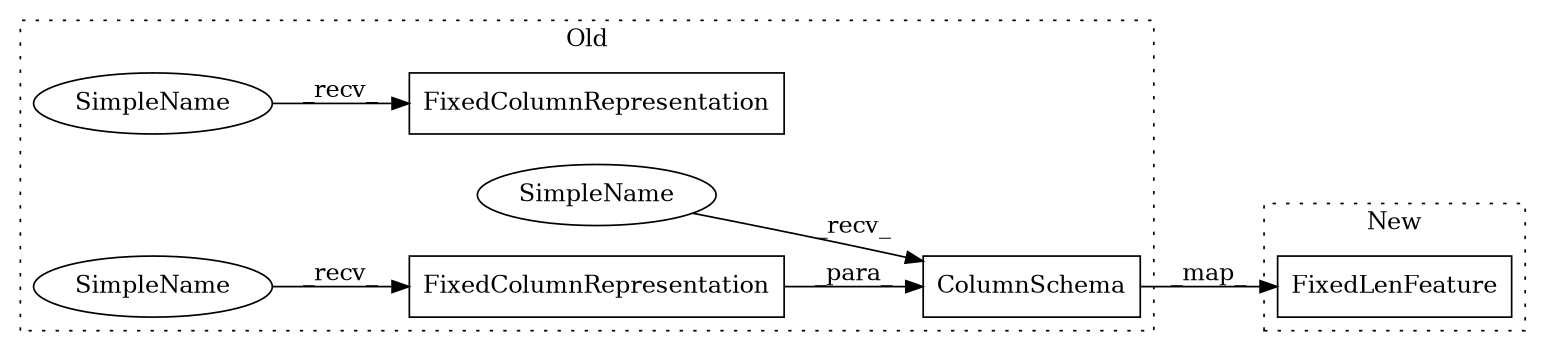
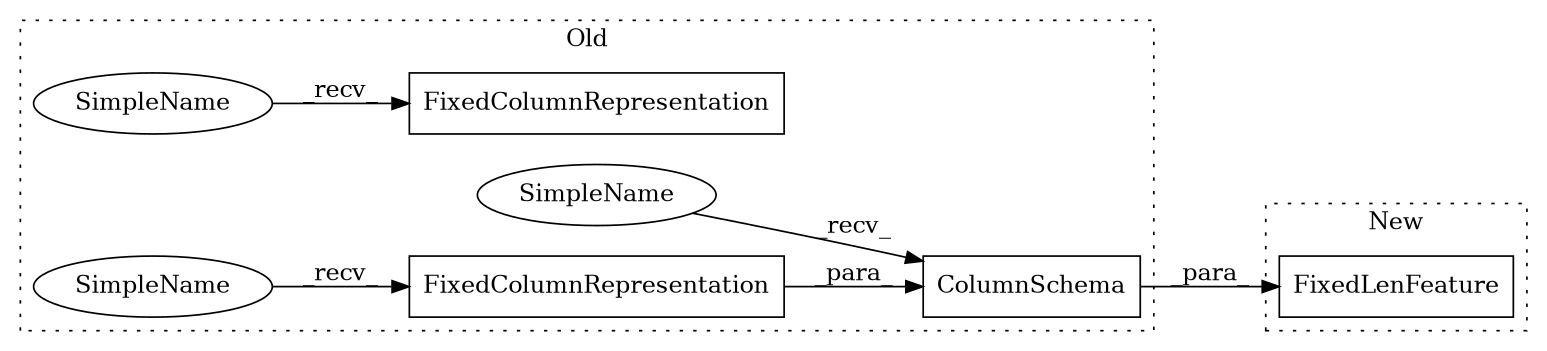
edge "ColumnSchema" -> "FixedLenFeature": label "_map_" -> "_para_"
